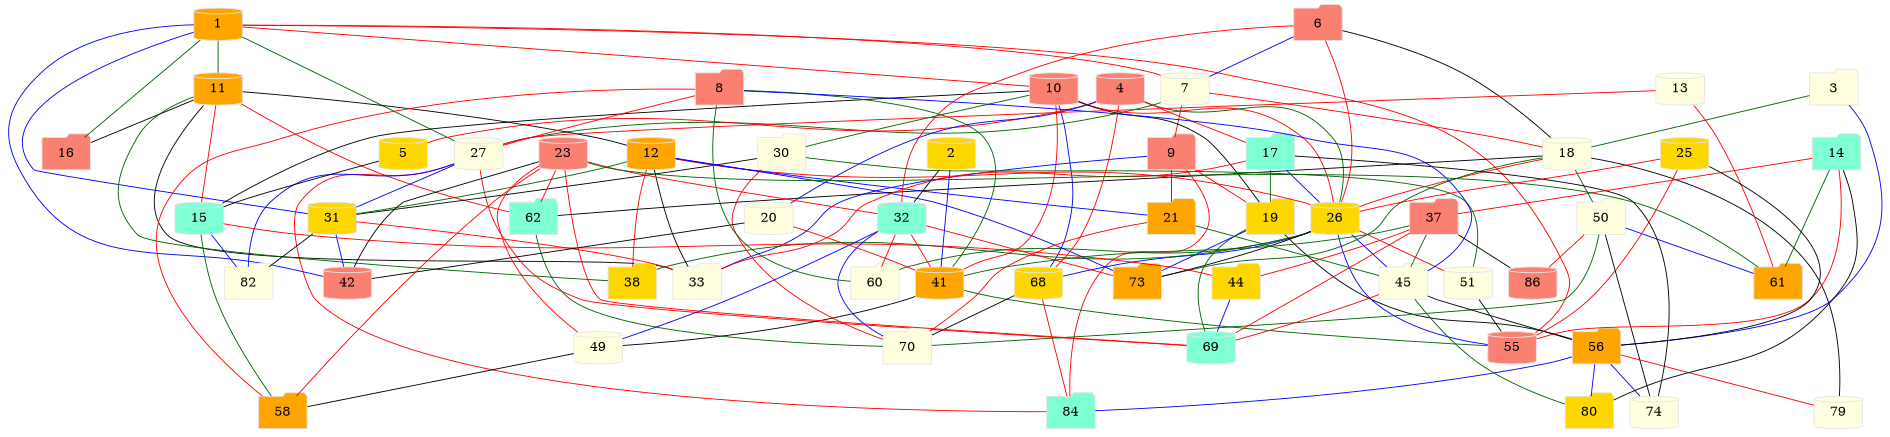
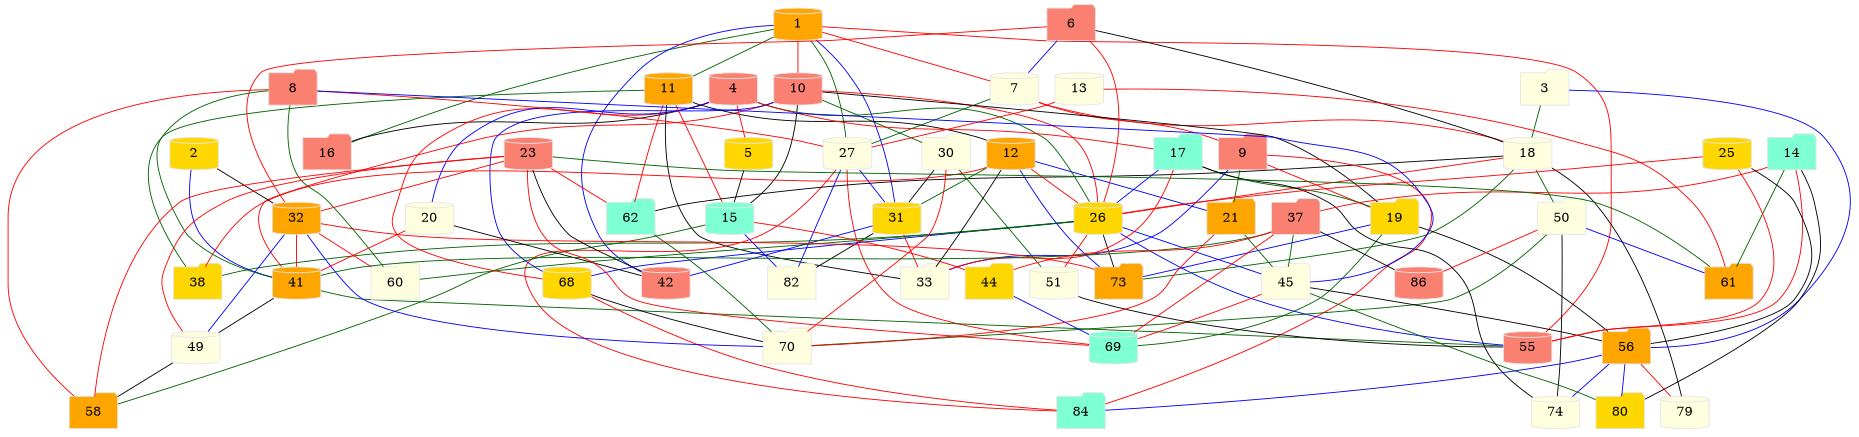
edge "11" -- "16": now "4" -- "16"
node "32": fillcolor aquamarine -> orange
